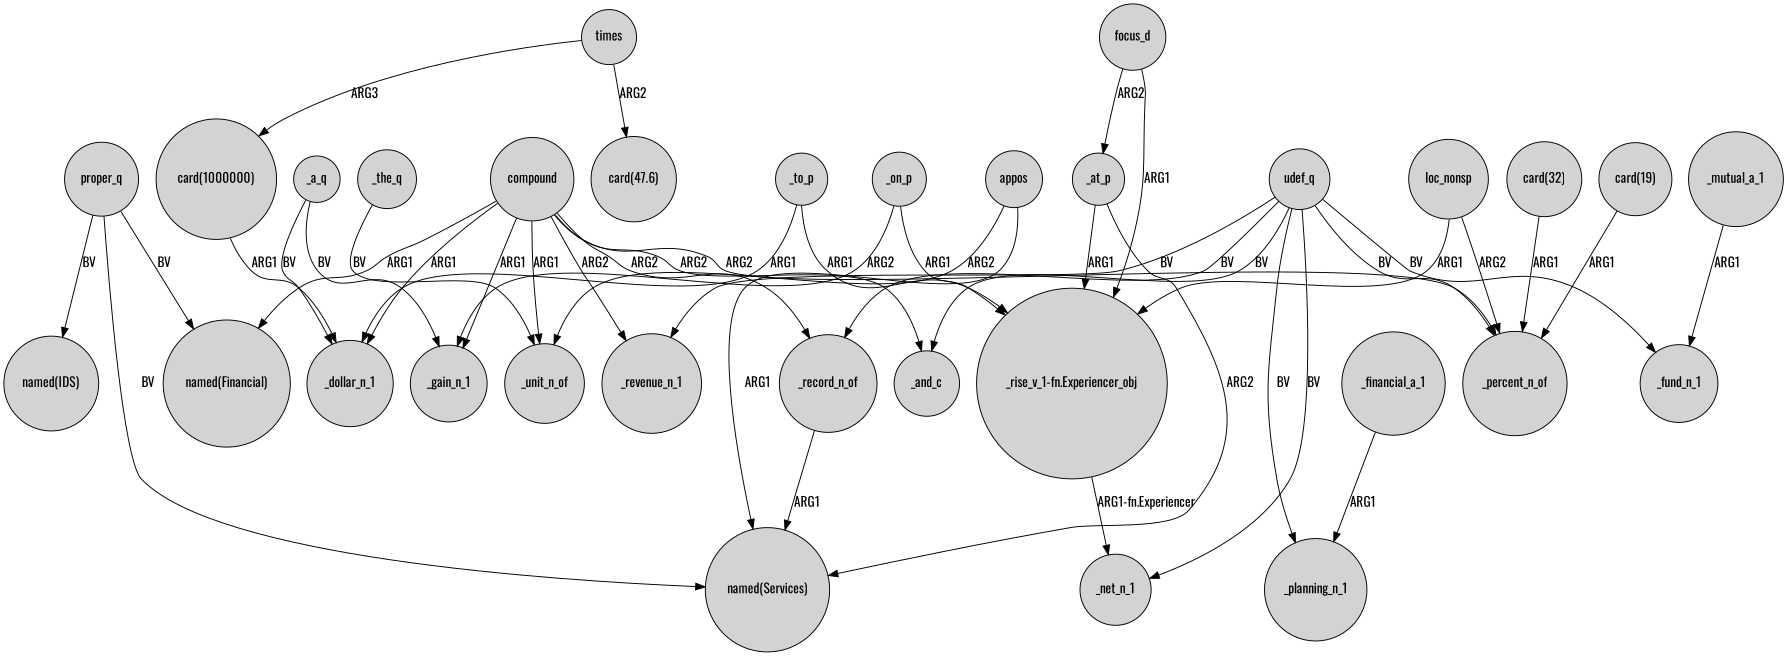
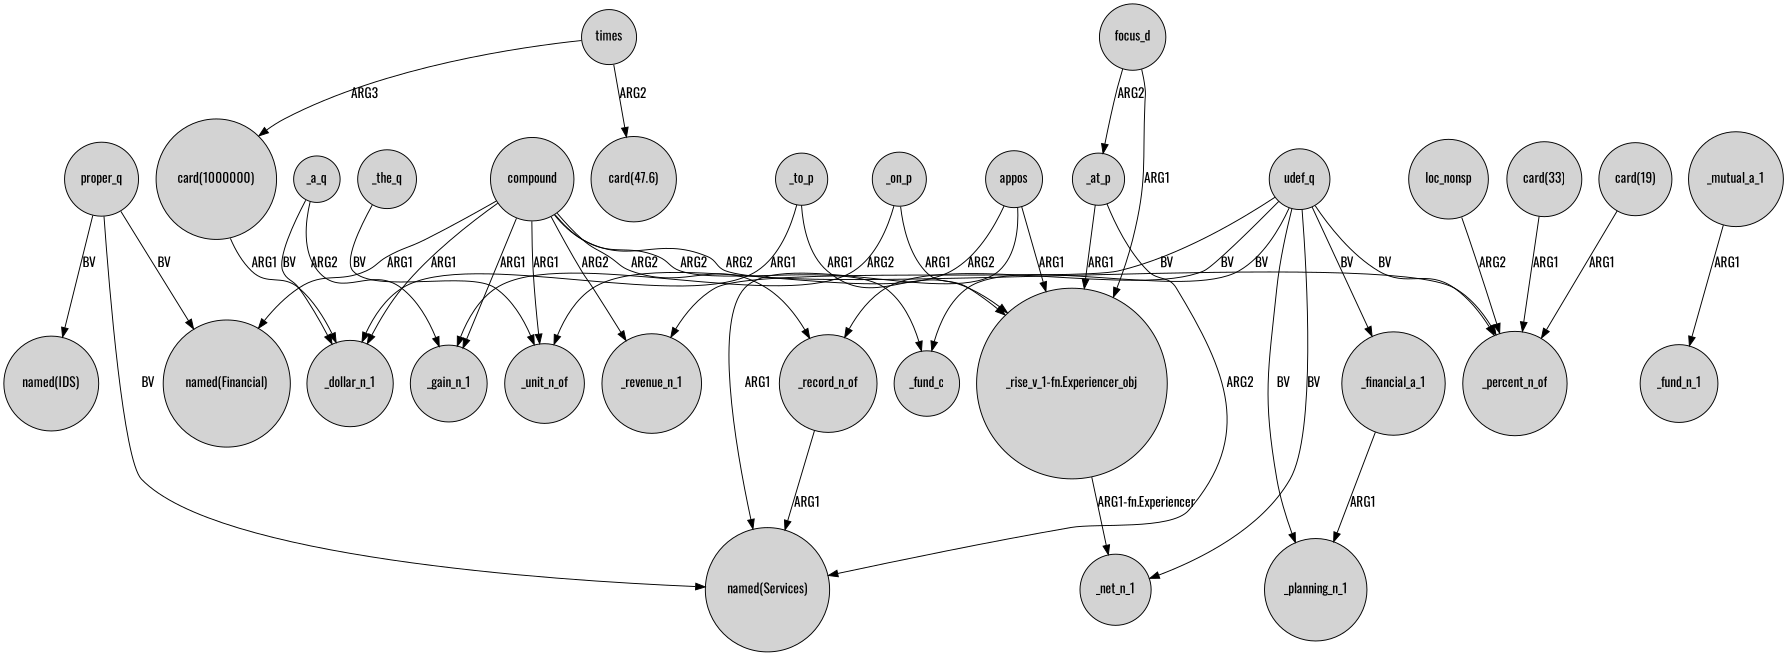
node "card(32)": label "card(32)" -> "card(33)"
edge "_a_q" -> "_gain_n_1": label "BV" -> "ARG2"
edge "udef_q" -> "_fund_n_1": now "udef_q" -> "_financial_a_1"
edge "loc_nonsp" -> "_rise_v_1-fn.Experiencer_obj": now "appos" -> "_rise_v_1-fn.Experiencer_obj"
node "_and_c": label "_and_c" -> "_fund_c"
